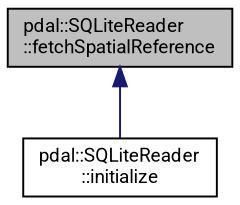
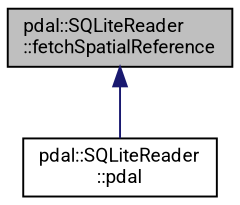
node "pdal::SQLiteReader ::initialize": label "pdal::SQLiteReader ::initialize" -> "pdal::SQLiteReader ::pdal"
